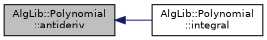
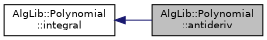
edge "AlgLib::Polynomial ::integral" -> "AlgLib::Polynomial ::antideriv": reversed
